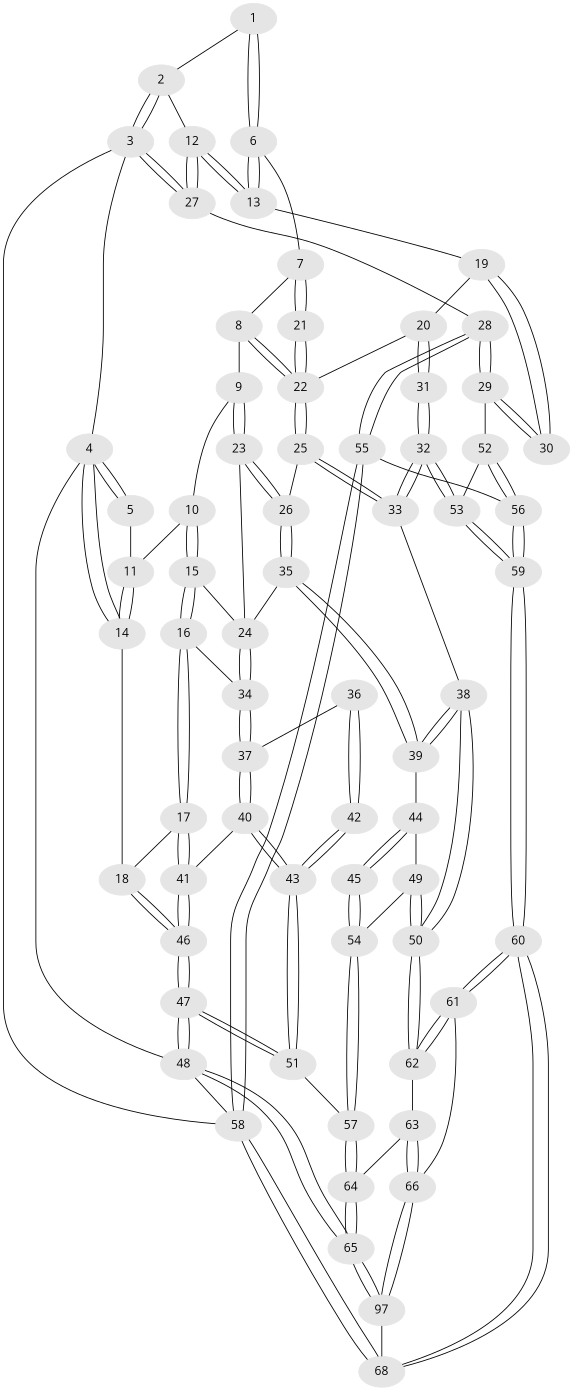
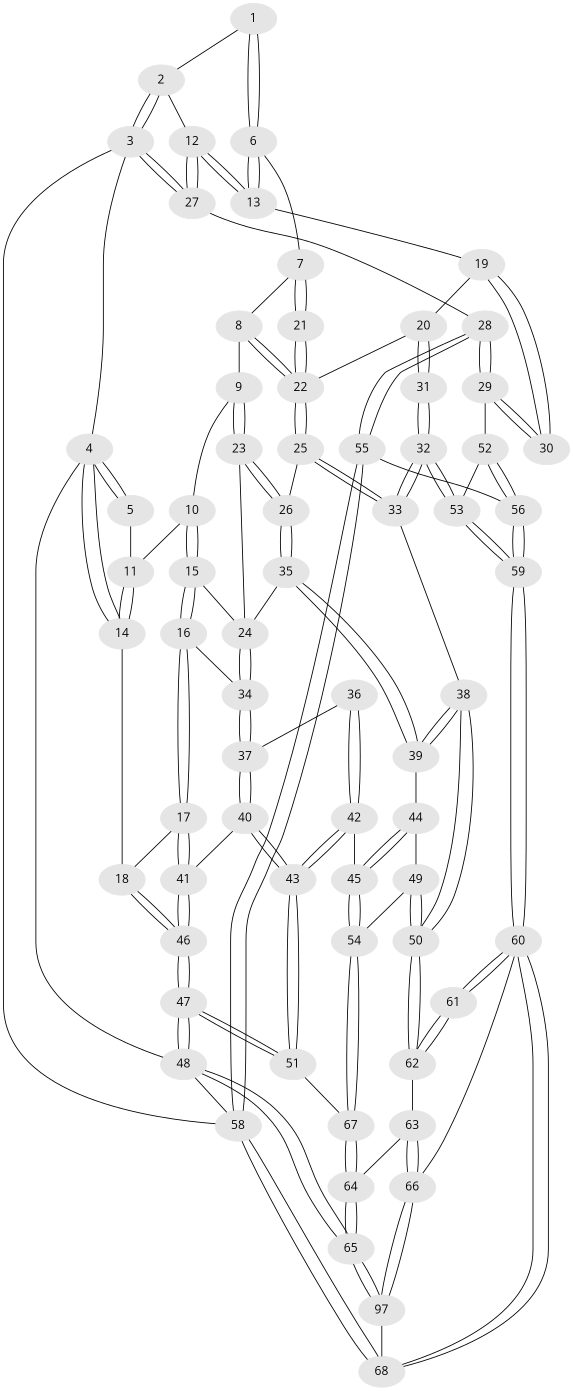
edge "42" -- "45": added
edge "61" -- "66": now "60" -- "66"
node "57": label "57" -> "67"
